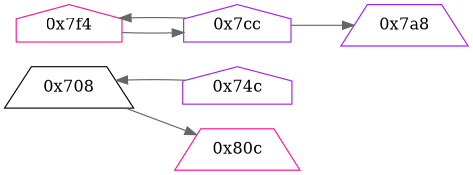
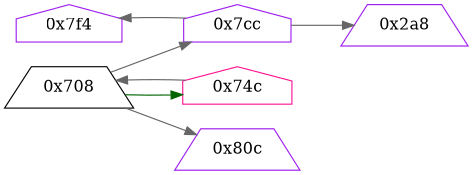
node "0x7f4": color deeppink -> purple
node "0x7a8": label "0x7a8" -> "0x2a8"
edge "0x7f4" -> "0x7cc": now "0x708" -> "0x7cc"
node "0x74c": color purple -> deeppink
edge "0x708" -> "0x74c": added
node "0x80c": color deeppink -> purple
